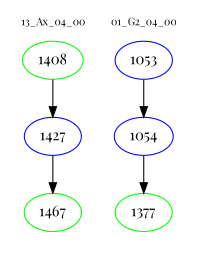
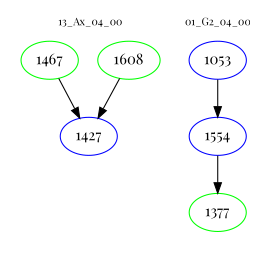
node "1408": label "1408" -> "1608"
node "1054": label "1054" -> "1554"
edge "1427" -> "1467": reversed
